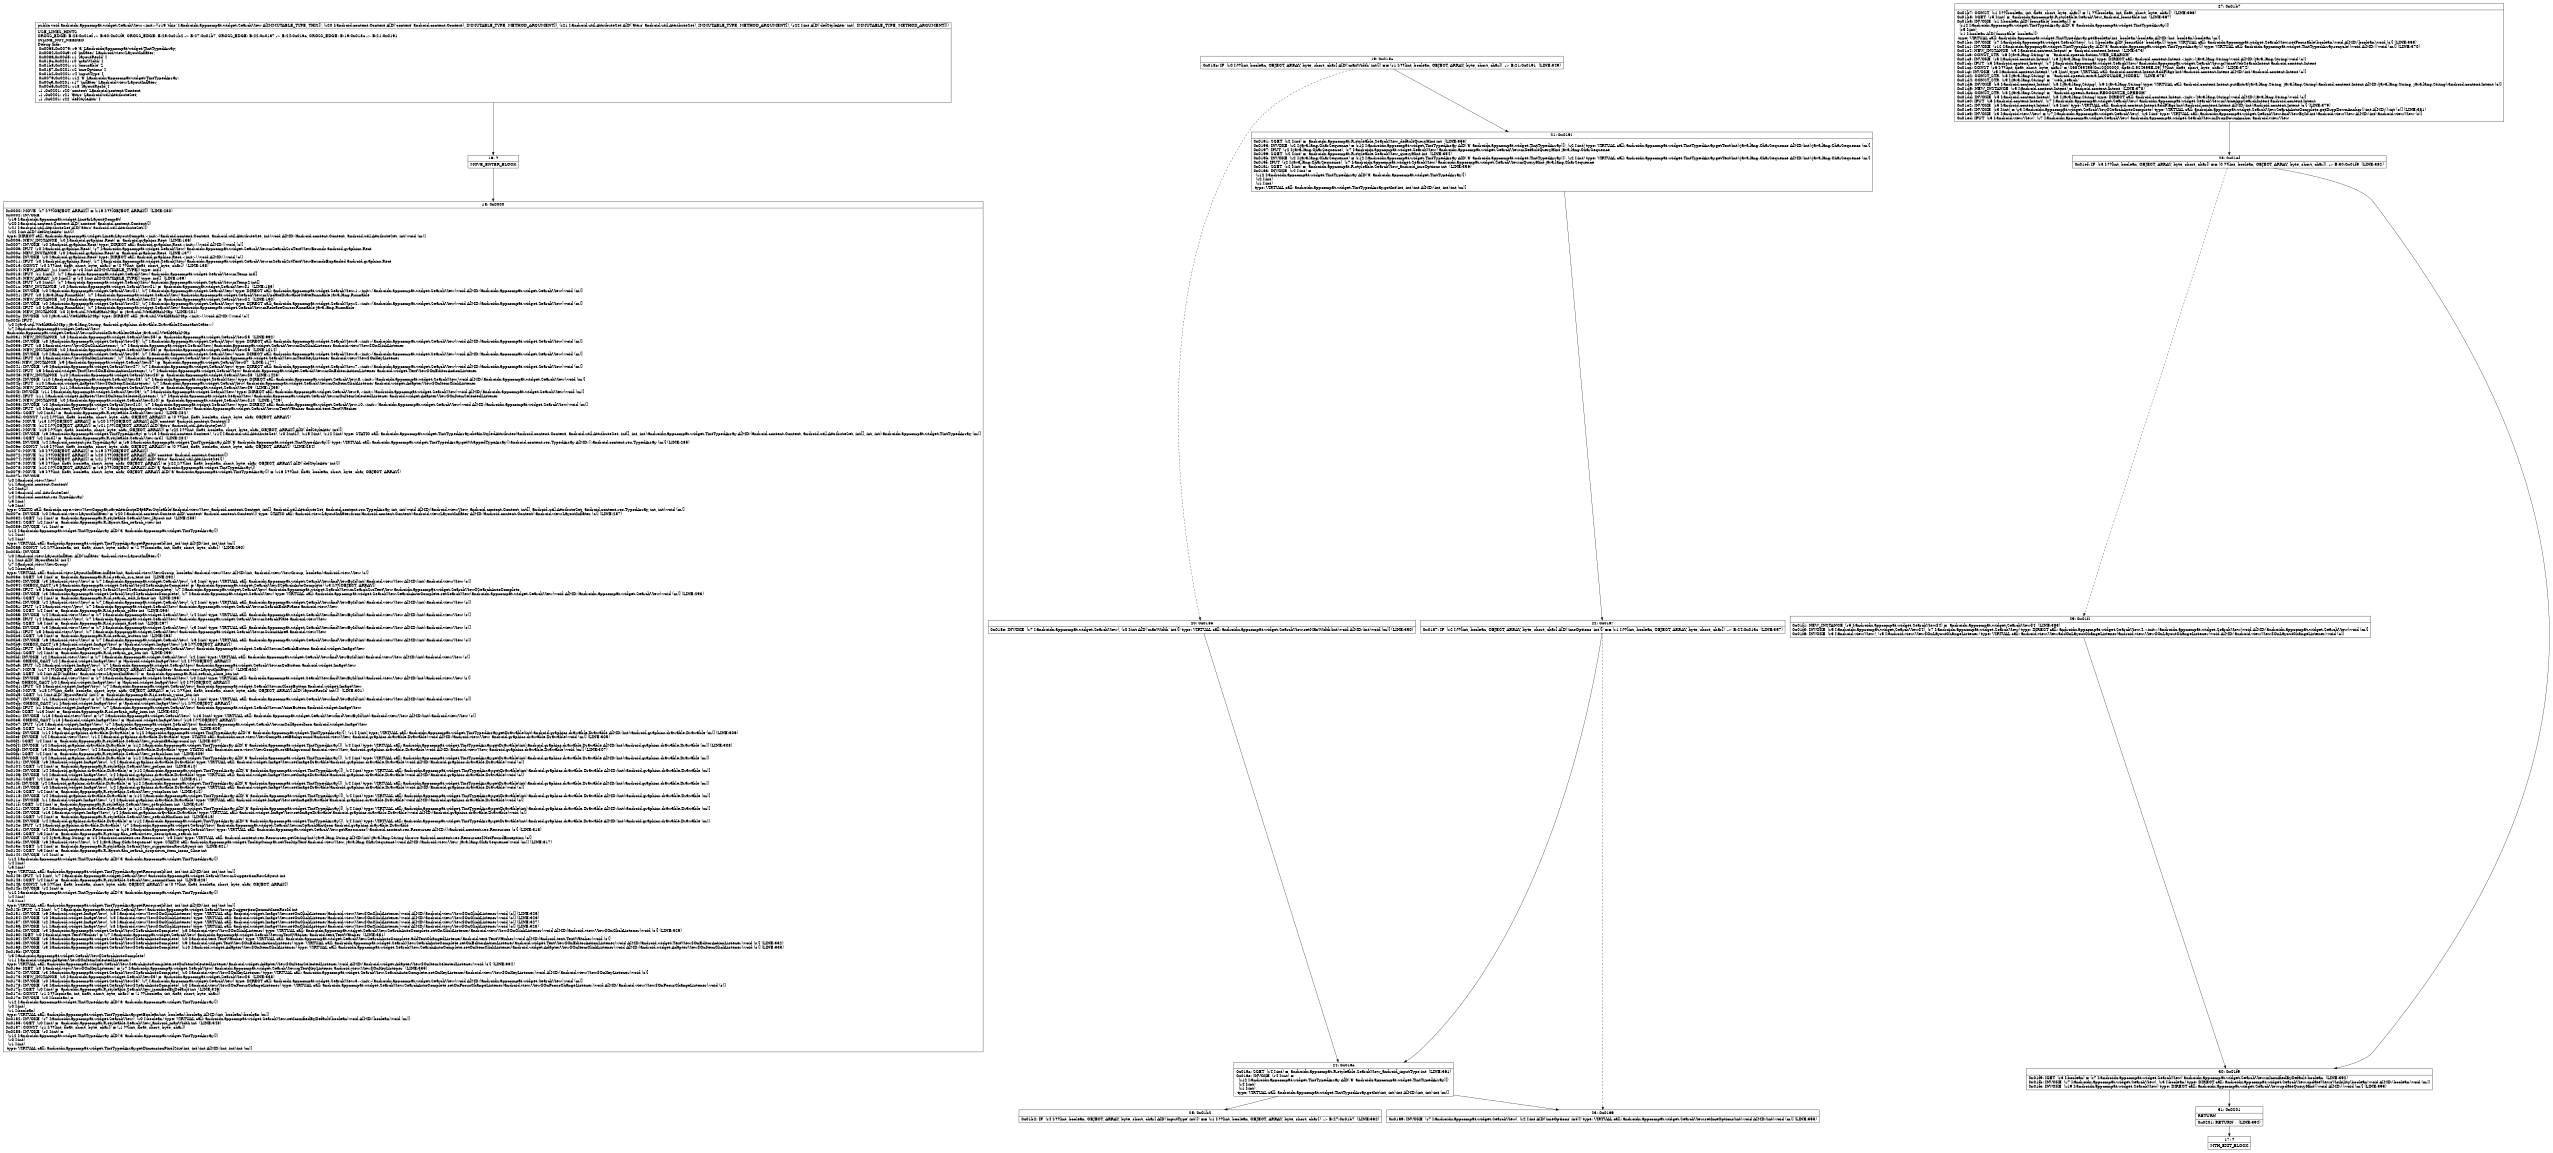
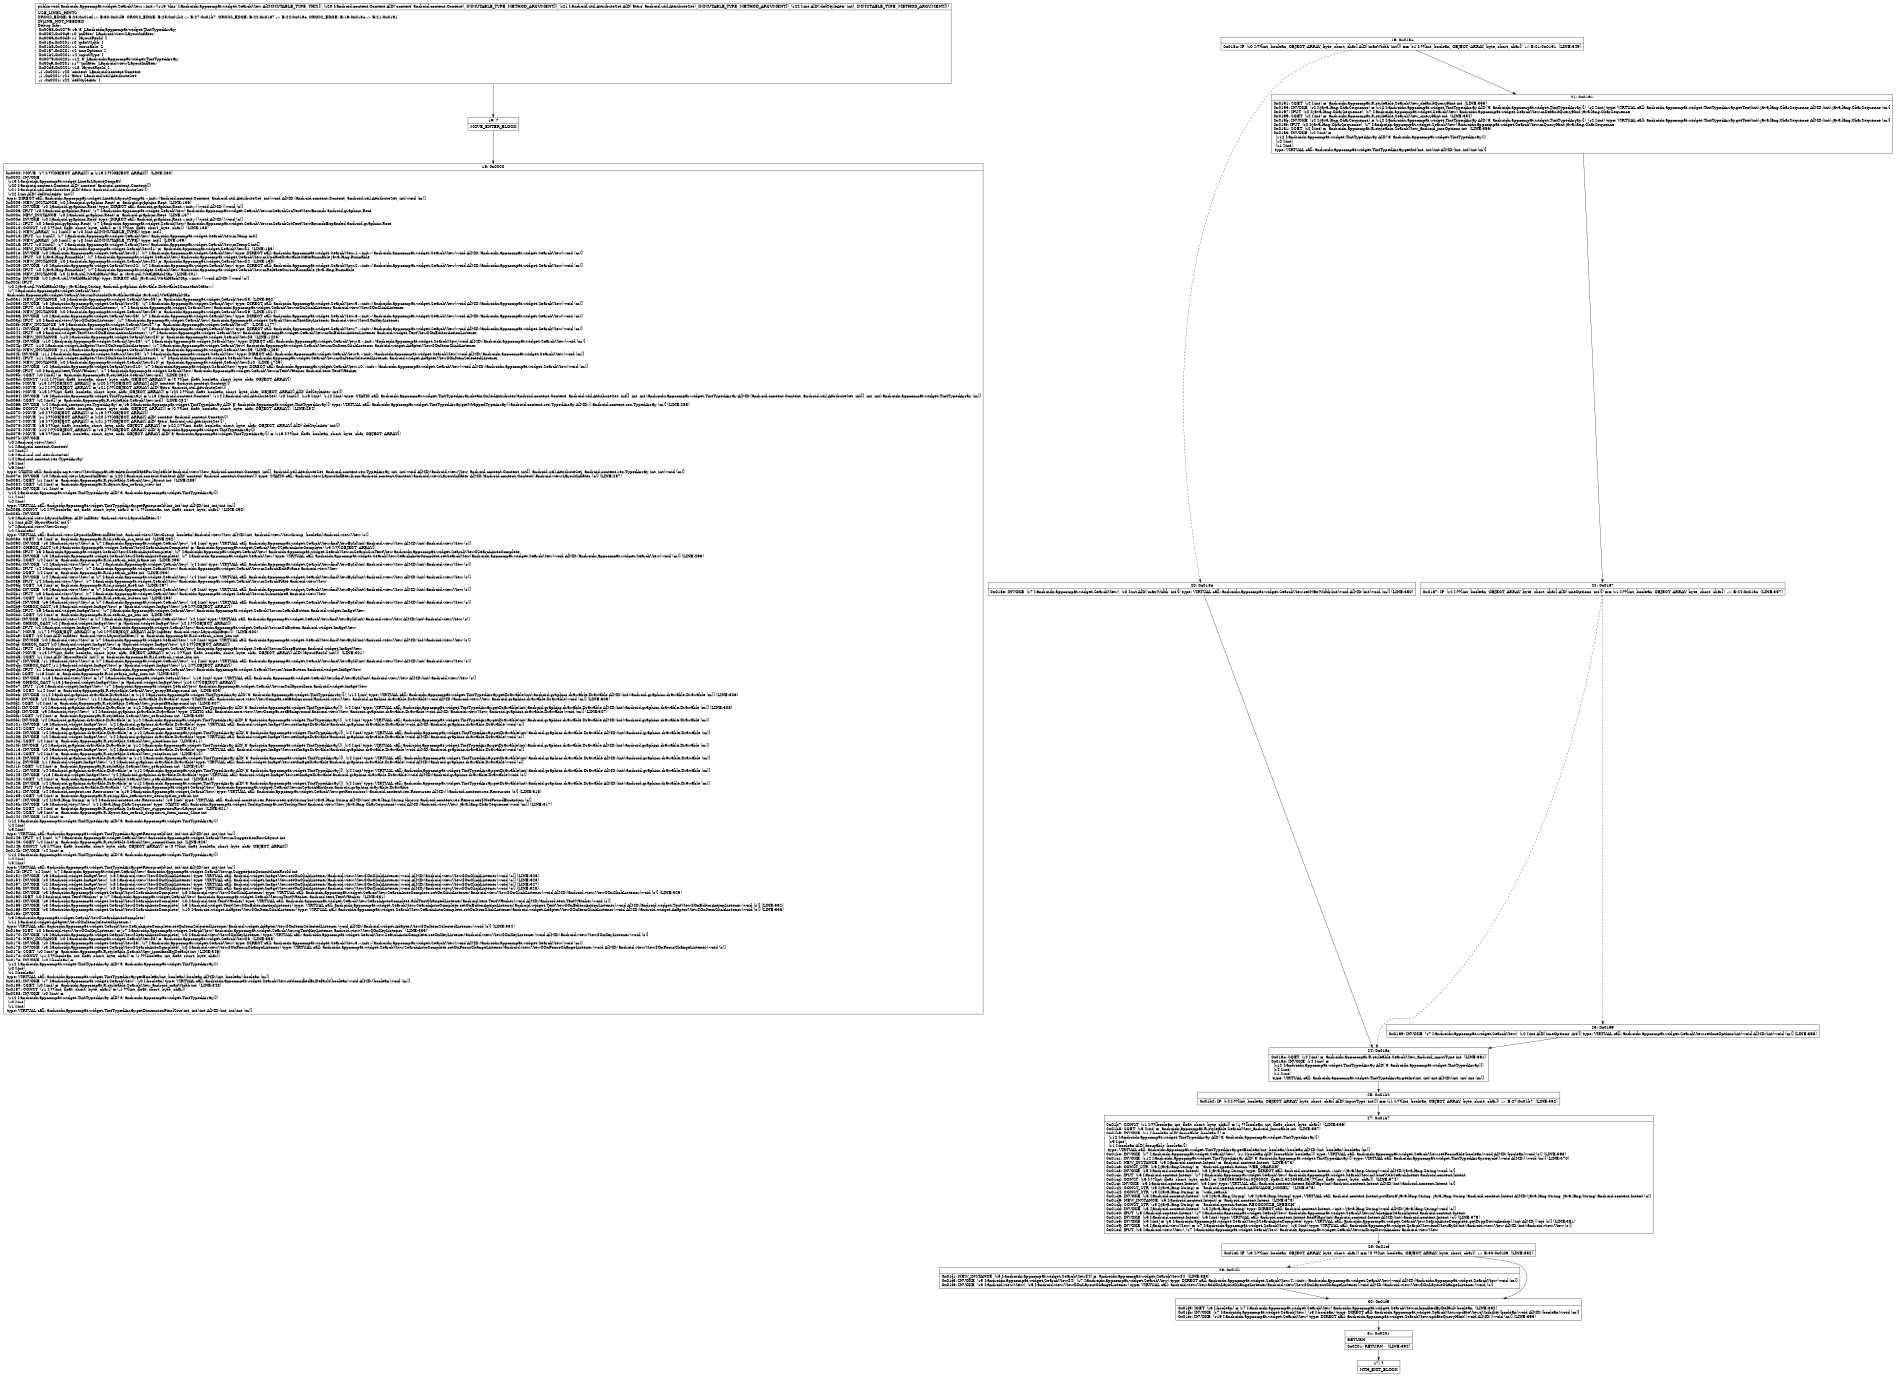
edge "22: 0x01a7" -> "24: 0x01ac": style solid -> dashed
edge "24: 0x01ac" -> "23: 0x01a9": reversed
edge "25: 0x01b2" -> "27: 0x01b7": added
